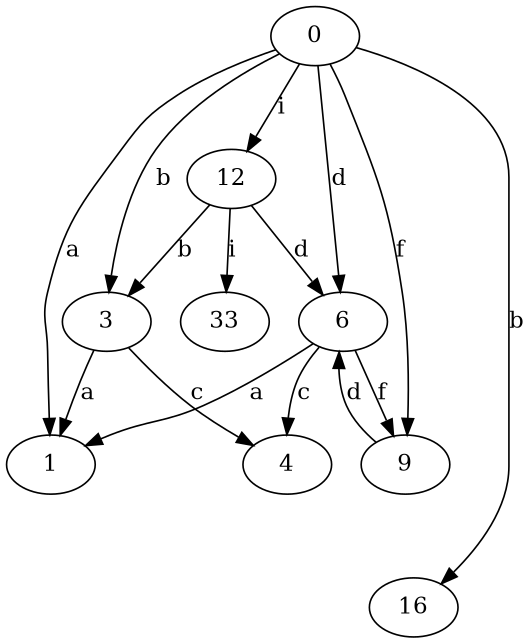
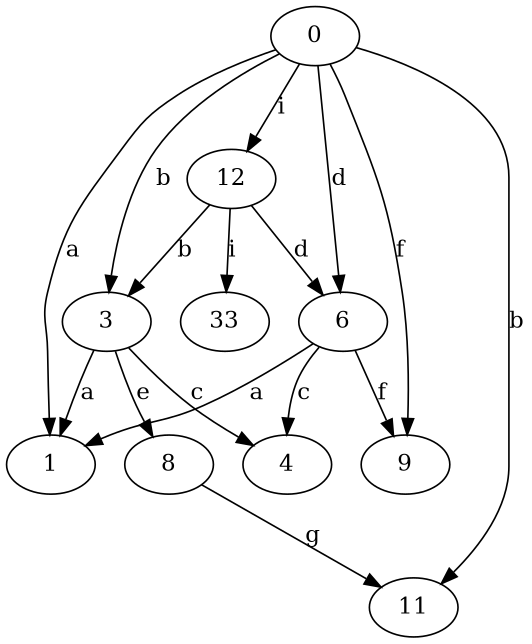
edge "9" -> "6": removed, label "d"
node "8": added
node "16": label "16" -> "11"
